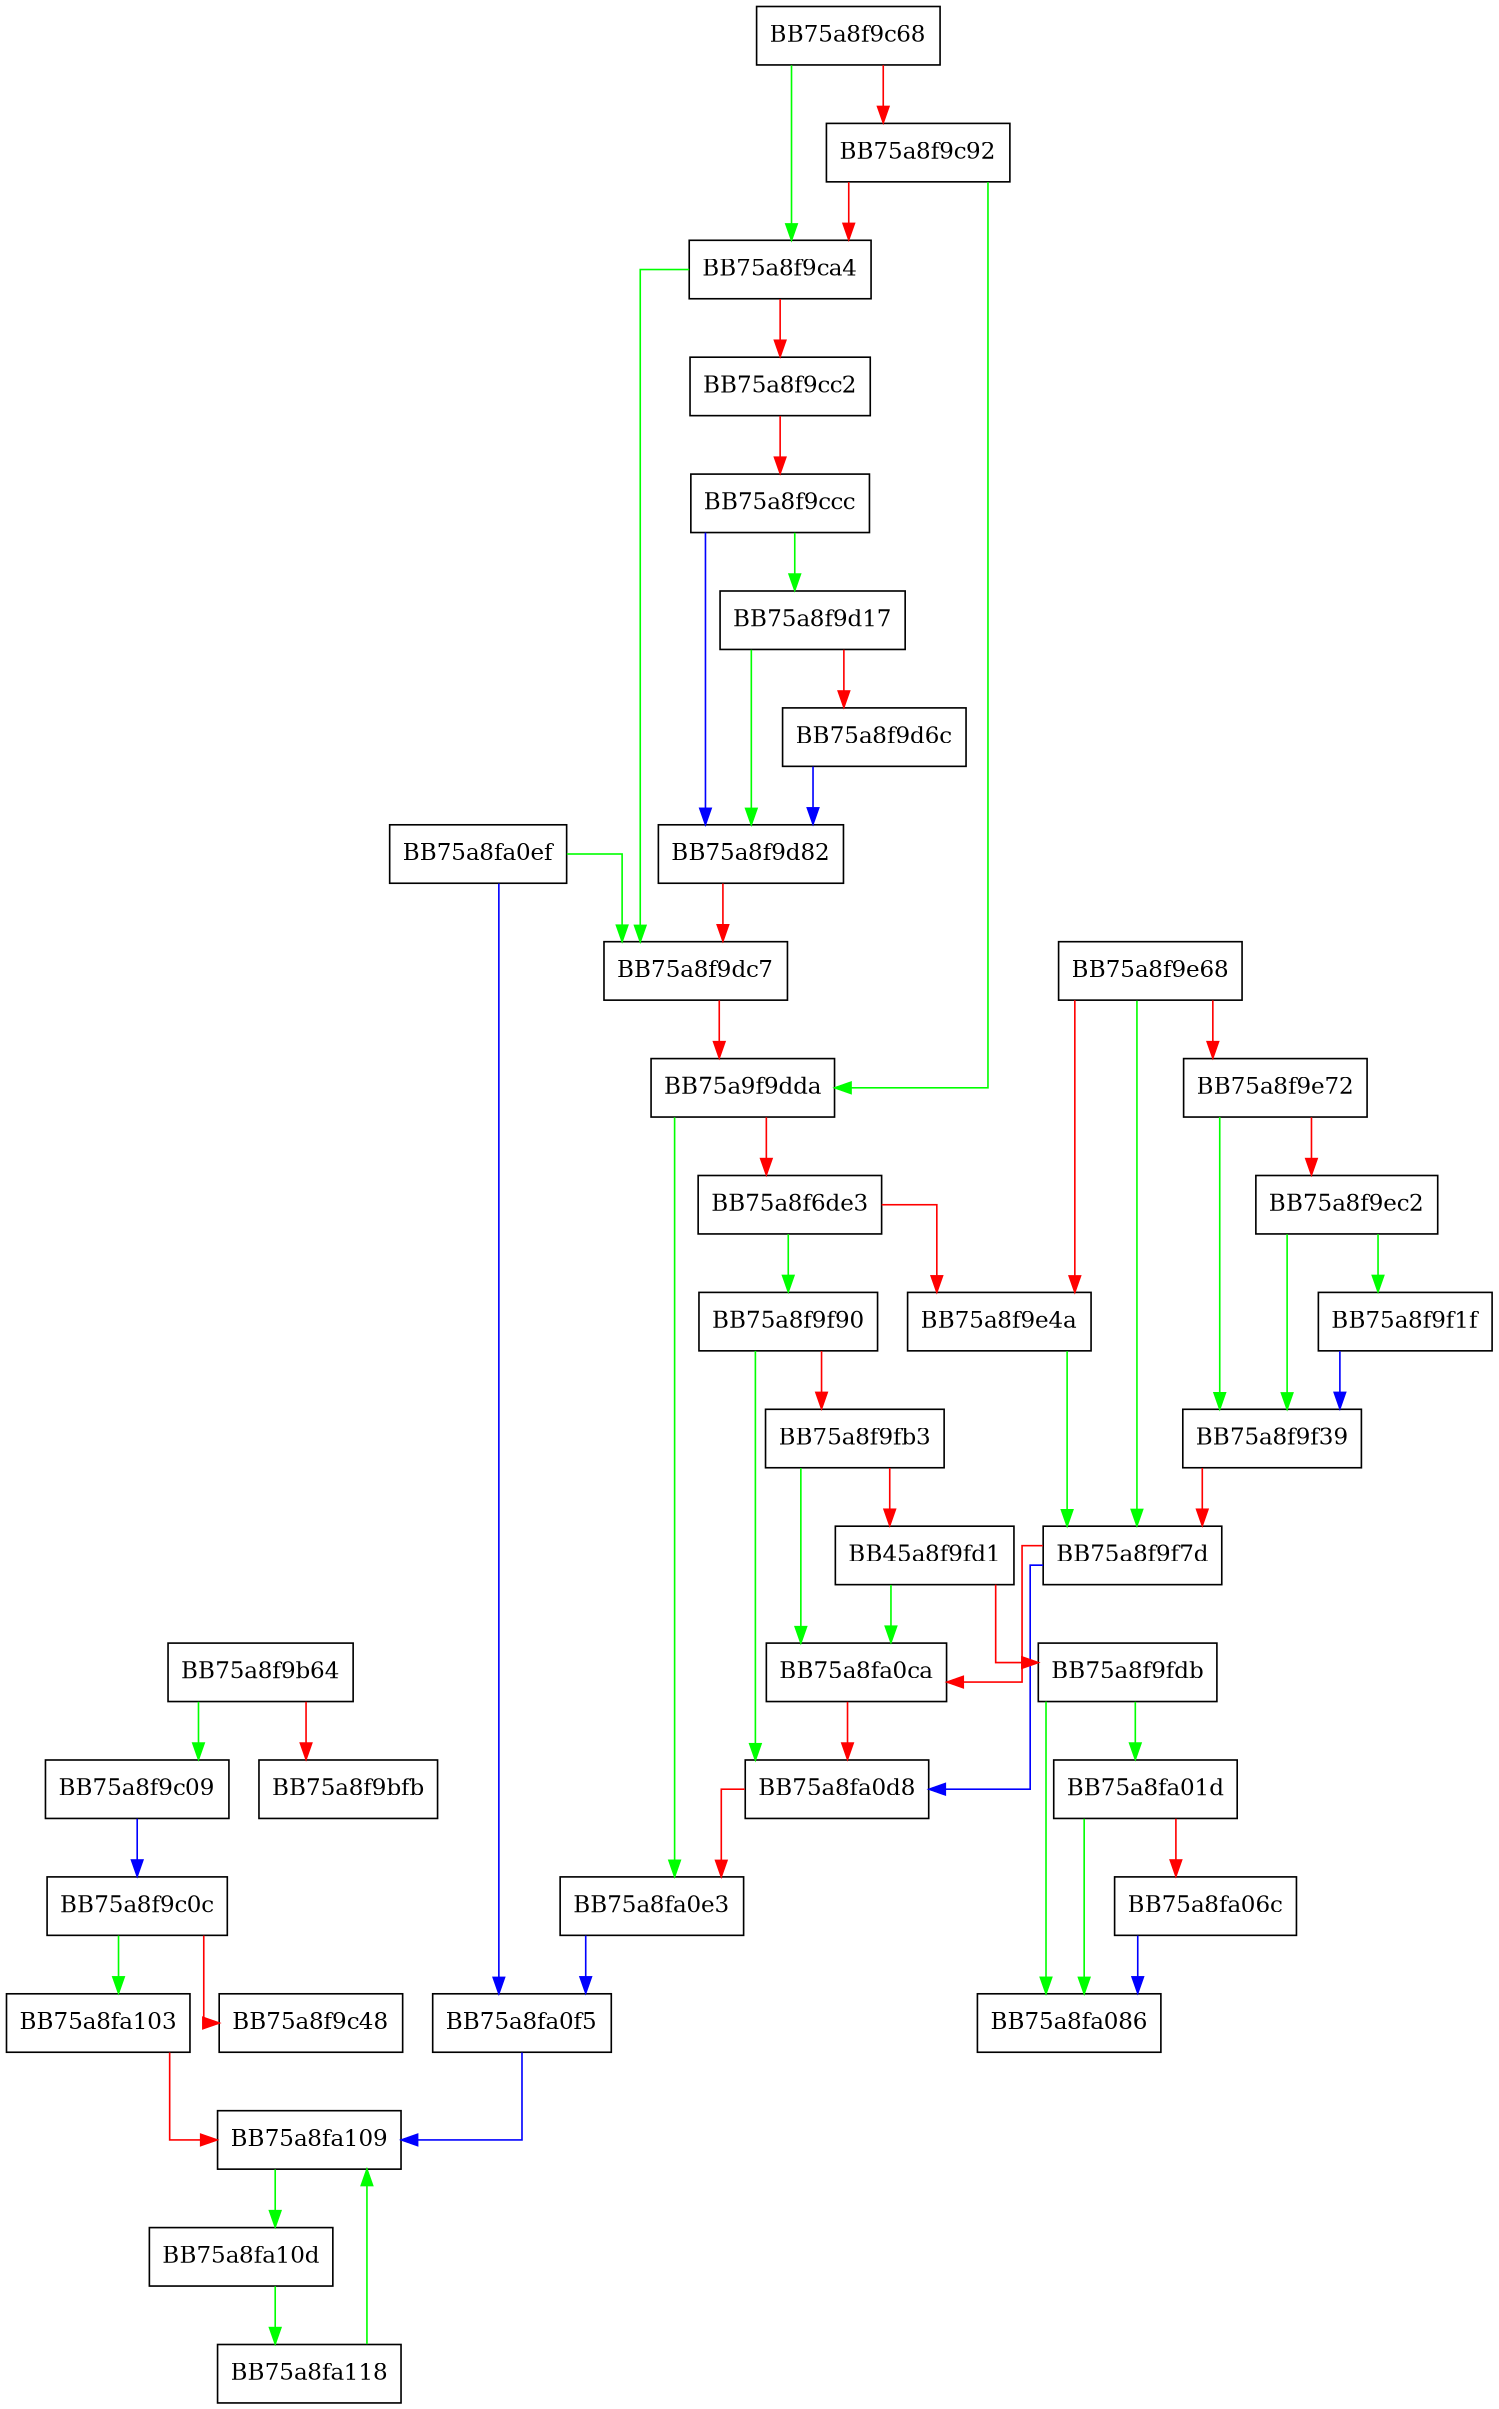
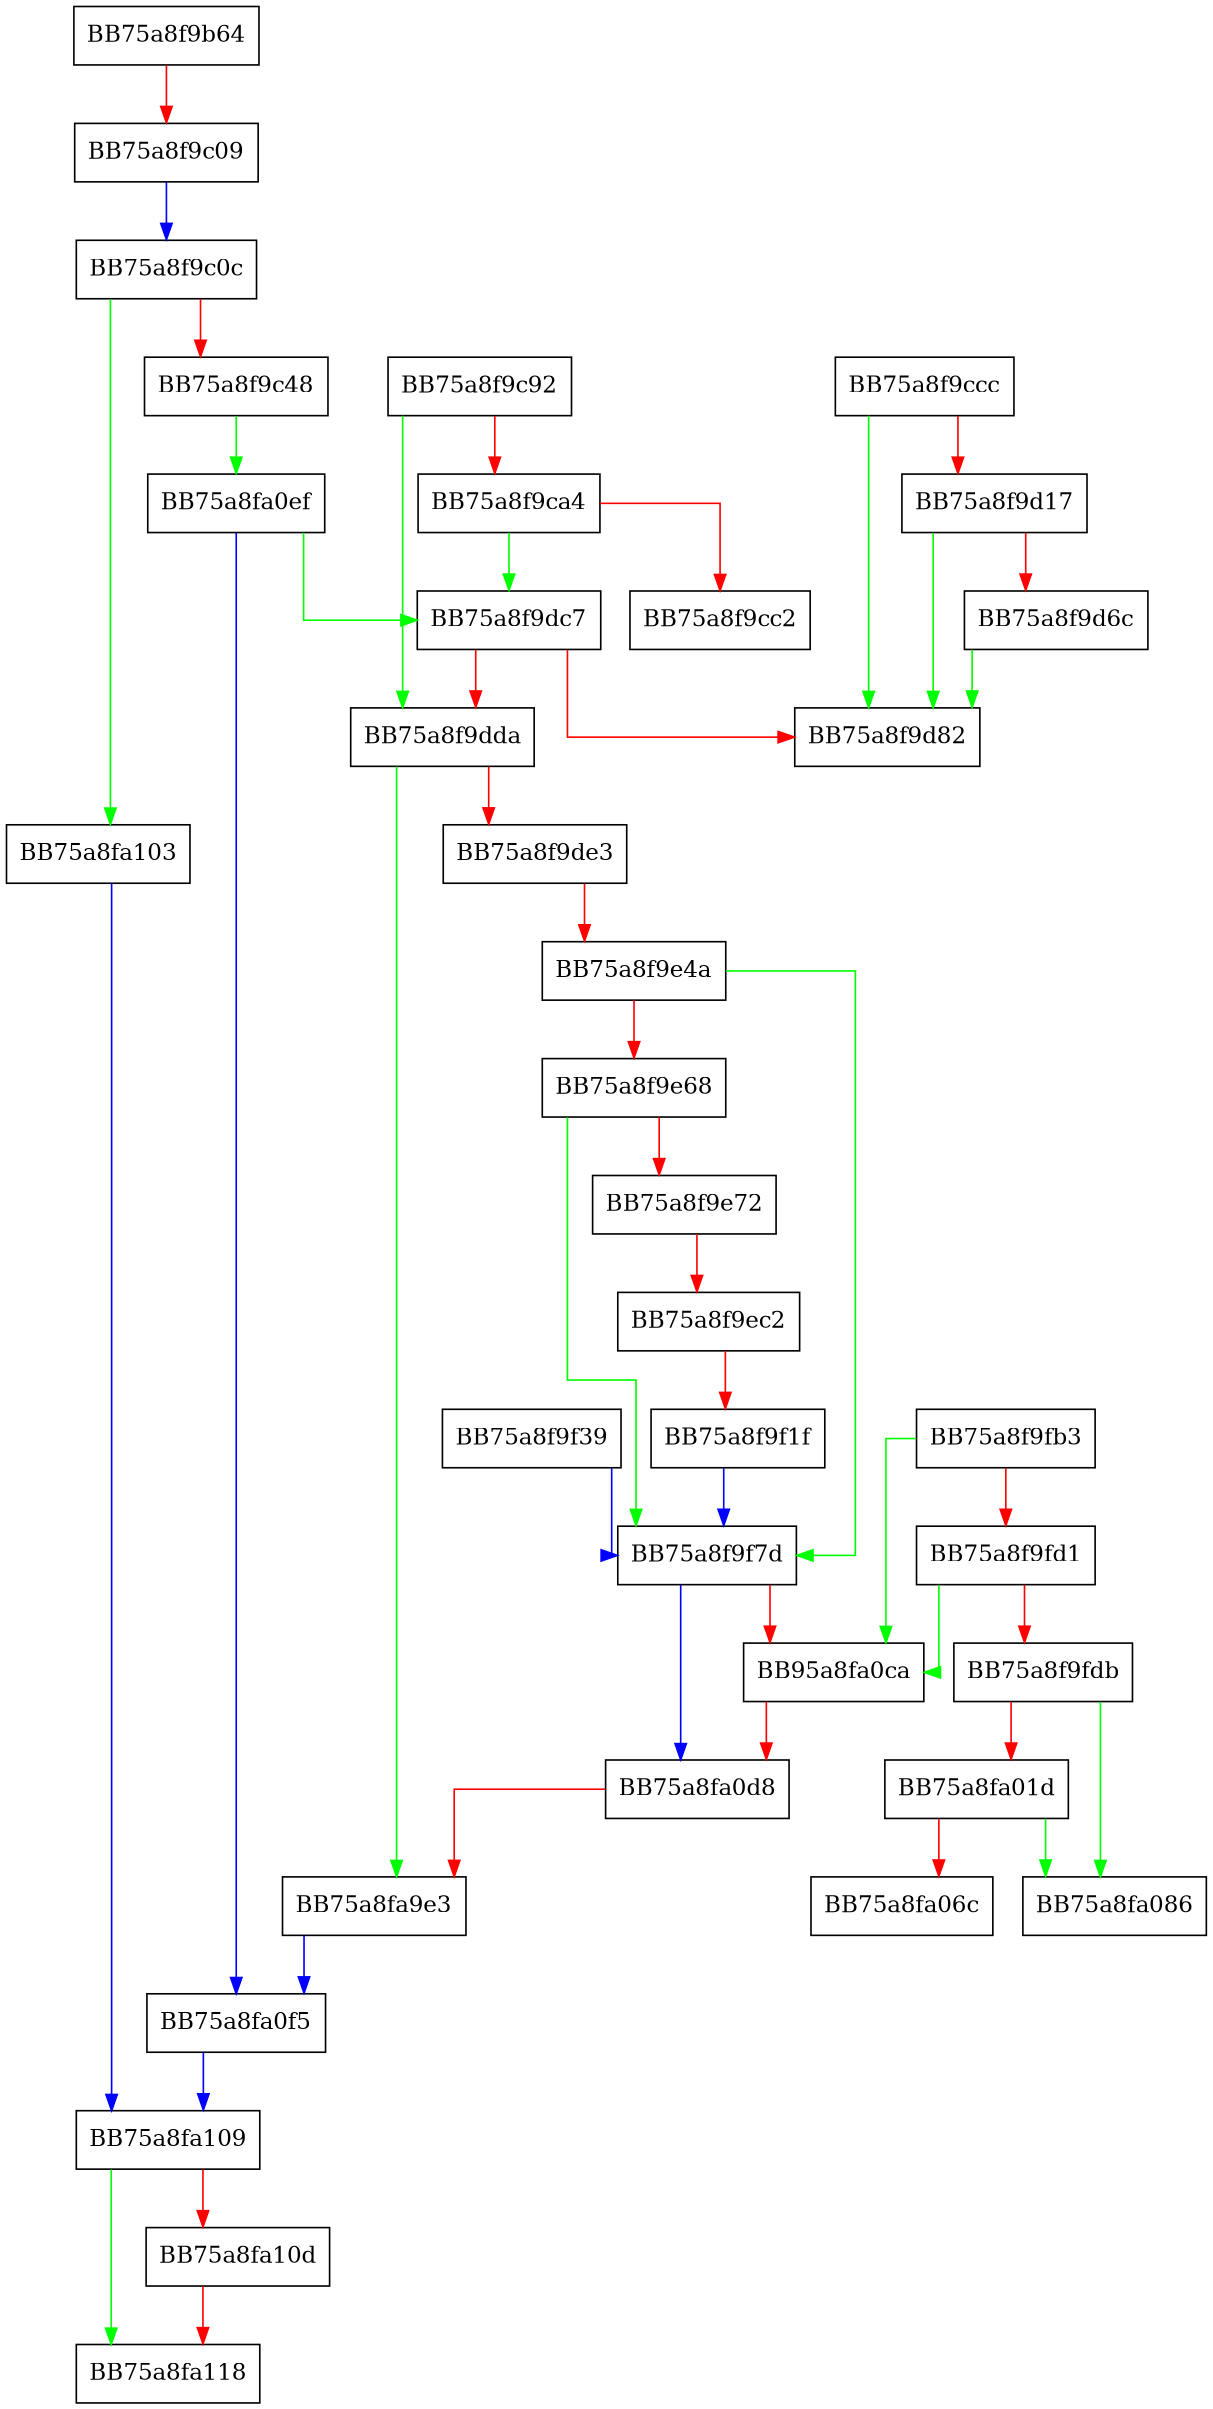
node "BB75a8f9c68": removed
edge "BB75a8f9c48" -> "BB75a8fa0ef": added
edge "BB75a8f9cc2" -> "BB75a8f9ccc": removed
edge "BB75a8f9ccc" -> "BB75a8f9d17": color green -> red
edge "BB75a8f9ccc" -> "BB75a8f9d82": color blue -> green
edge "BB75a8f9d6c" -> "BB75a8f9d82": color blue -> green
edge "BB75a8f9d82" -> "BB75a8f9dc7": reversed
node "BB75a9f9dda": label "BB75a9f9dda" -> "BB75a8f9dda"
edge "BB75a8f9e68" -> "BB75a8f9e4a": reversed
node "BB75a8f6de3": label "BB75a8f6de3" -> "BB75a8f9de3"
edge "BB75a8f9e72" -> "BB75a8f9f39": removed
edge "BB75a8f9ec2" -> "BB75a8f9f1f": color green -> red
edge "BB75a8f9ec2" -> "BB75a8f9f39": removed
node "BB75a8f9f90": removed
edge "BB75a8f9f1f" -> "BB75a8f9f39": now "BB75a8f9f1f" -> "BB75a8f9f7d"
edge "BB75a8f9f39" -> "BB75a8f9f7d": color red -> blue
node "BB45a8f9fd1": label "BB45a8f9fd1" -> "BB75a8f9fd1"
node "BB75a8fa0ca": label "BB75a8fa0ca" -> "BB95a8fa0ca"
edge "BB75a8f9b64" -> "BB75a8f9c09": color green -> red
edge "BB75a8f9fdb" -> "BB75a8fa01d": color green -> red
node "BB75a8f9bfb": removed
node "BB75a8fa0e3": label "BB75a8fa0e3" -> "BB75a8fa9e3"
edge "BB75a8fa06c" -> "BB75a8fa086": removed
edge "BB75a8fa103" -> "BB75a8fa109": color red -> blue
edge "BB75a8fa109" -> "BB75a8fa10d": color green -> red
edge "BB75a8fa118" -> "BB75a8fa109": reversed
edge "BB75a8fa10d" -> "BB75a8fa118": color green -> red
